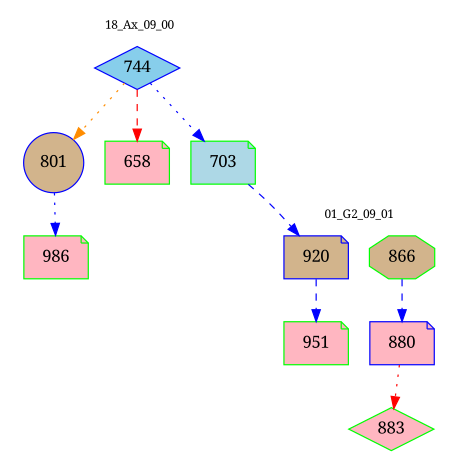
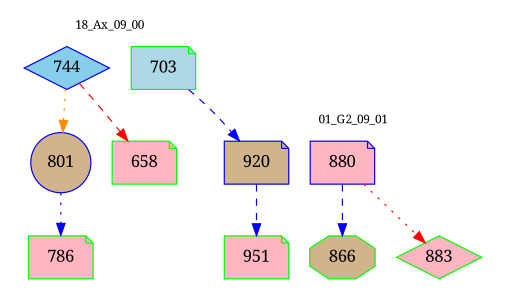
edge "744" -> "703": removed
node "986": label "986" -> "786"
edge "866" -> "880": reversed
